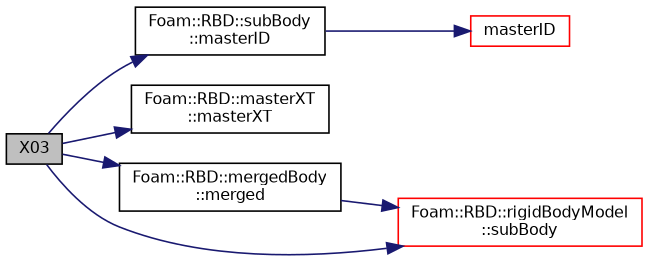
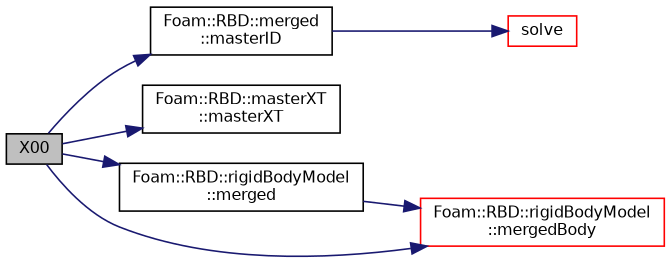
node "Foam::RBD::subBody ::masterID": label "Foam::RBD::subBody ::masterID" -> "Foam::RBD::merged ::masterID"
node "masterID": label "masterID" -> "solve"
node "X03": label "X03" -> "X00"
node "Foam::RBD::mergedBody ::merged": label "Foam::RBD::mergedBody ::merged" -> "Foam::RBD::rigidBodyModel ::merged"
node "Foam::RBD::rigidBodyModel ::subBody": label "Foam::RBD::rigidBodyModel ::subBody" -> "Foam::RBD::rigidBodyModel ::mergedBody"
